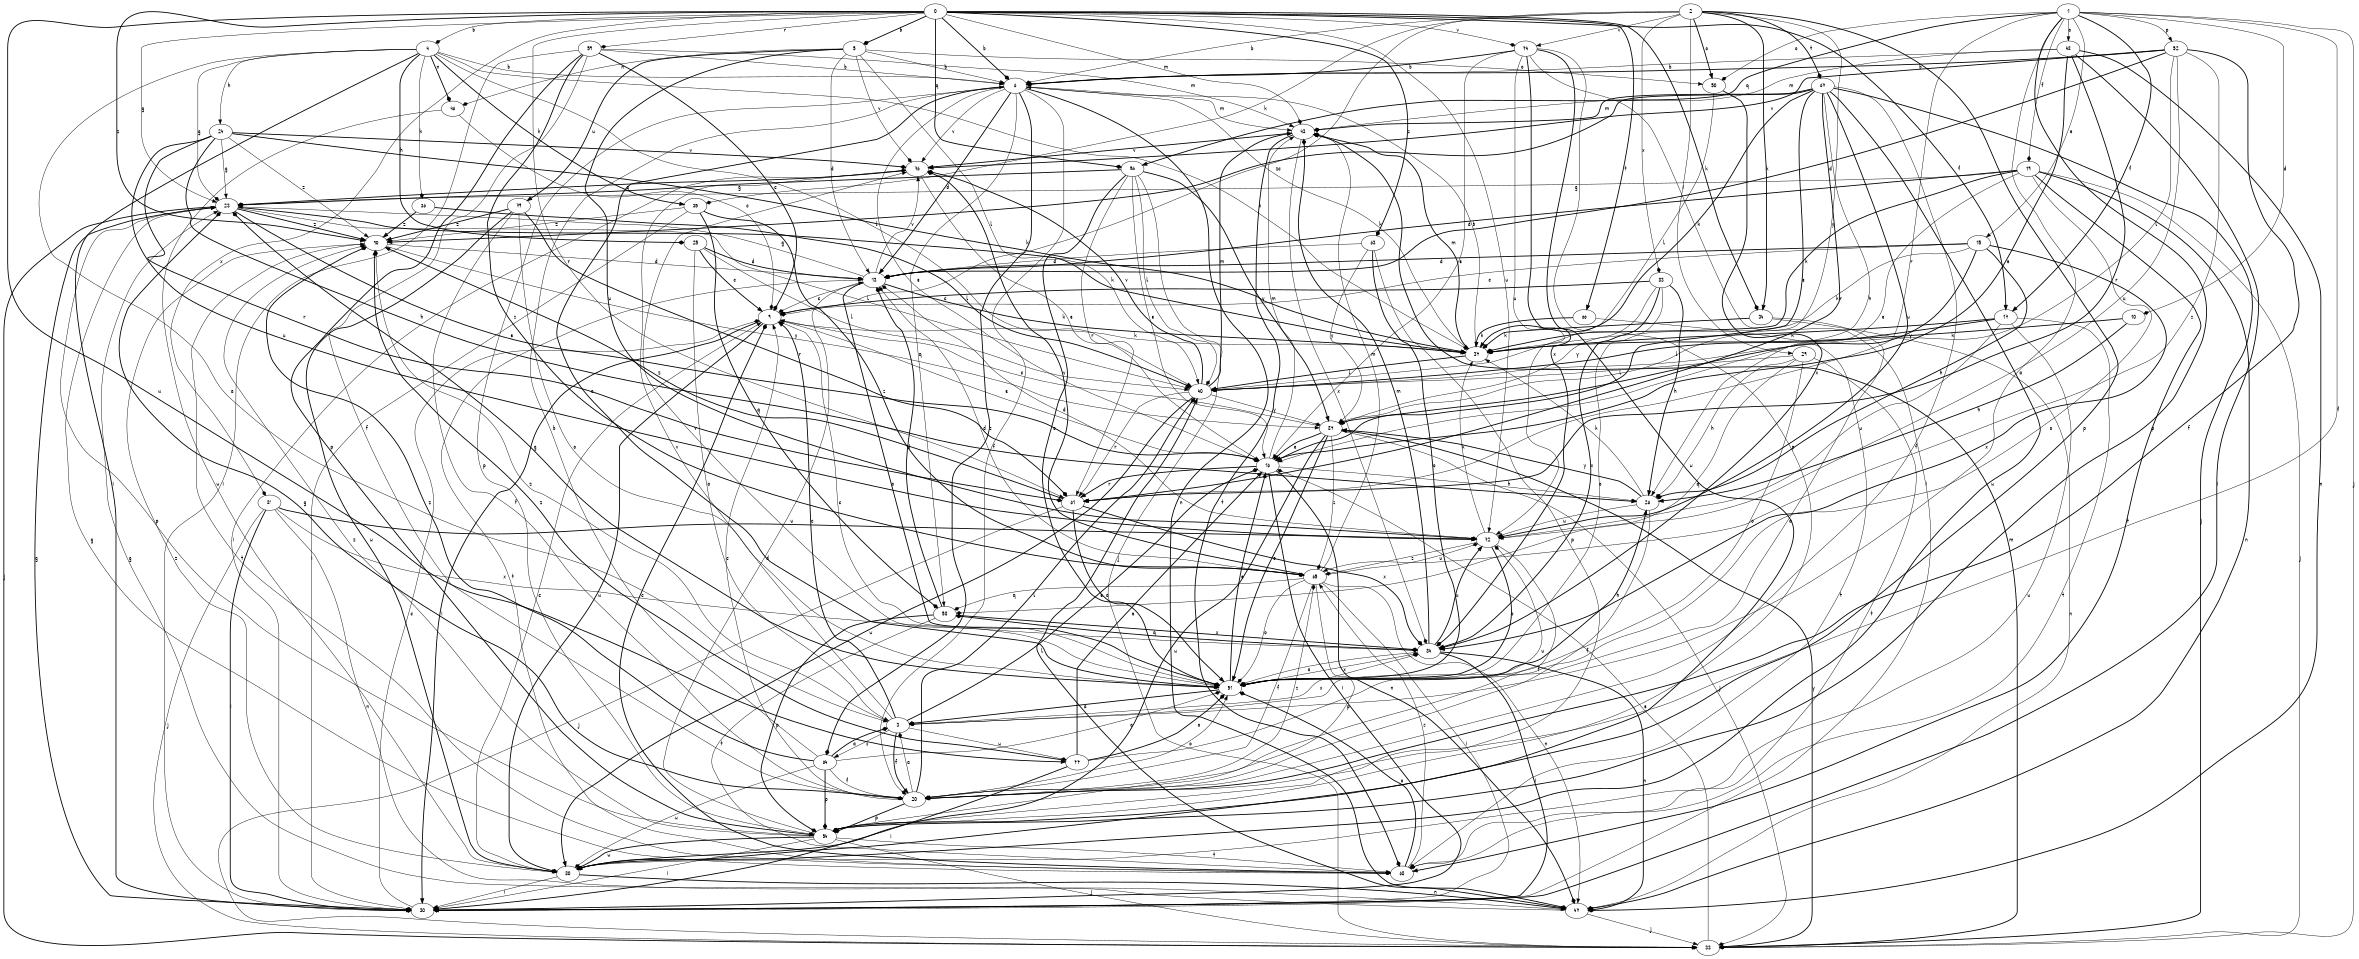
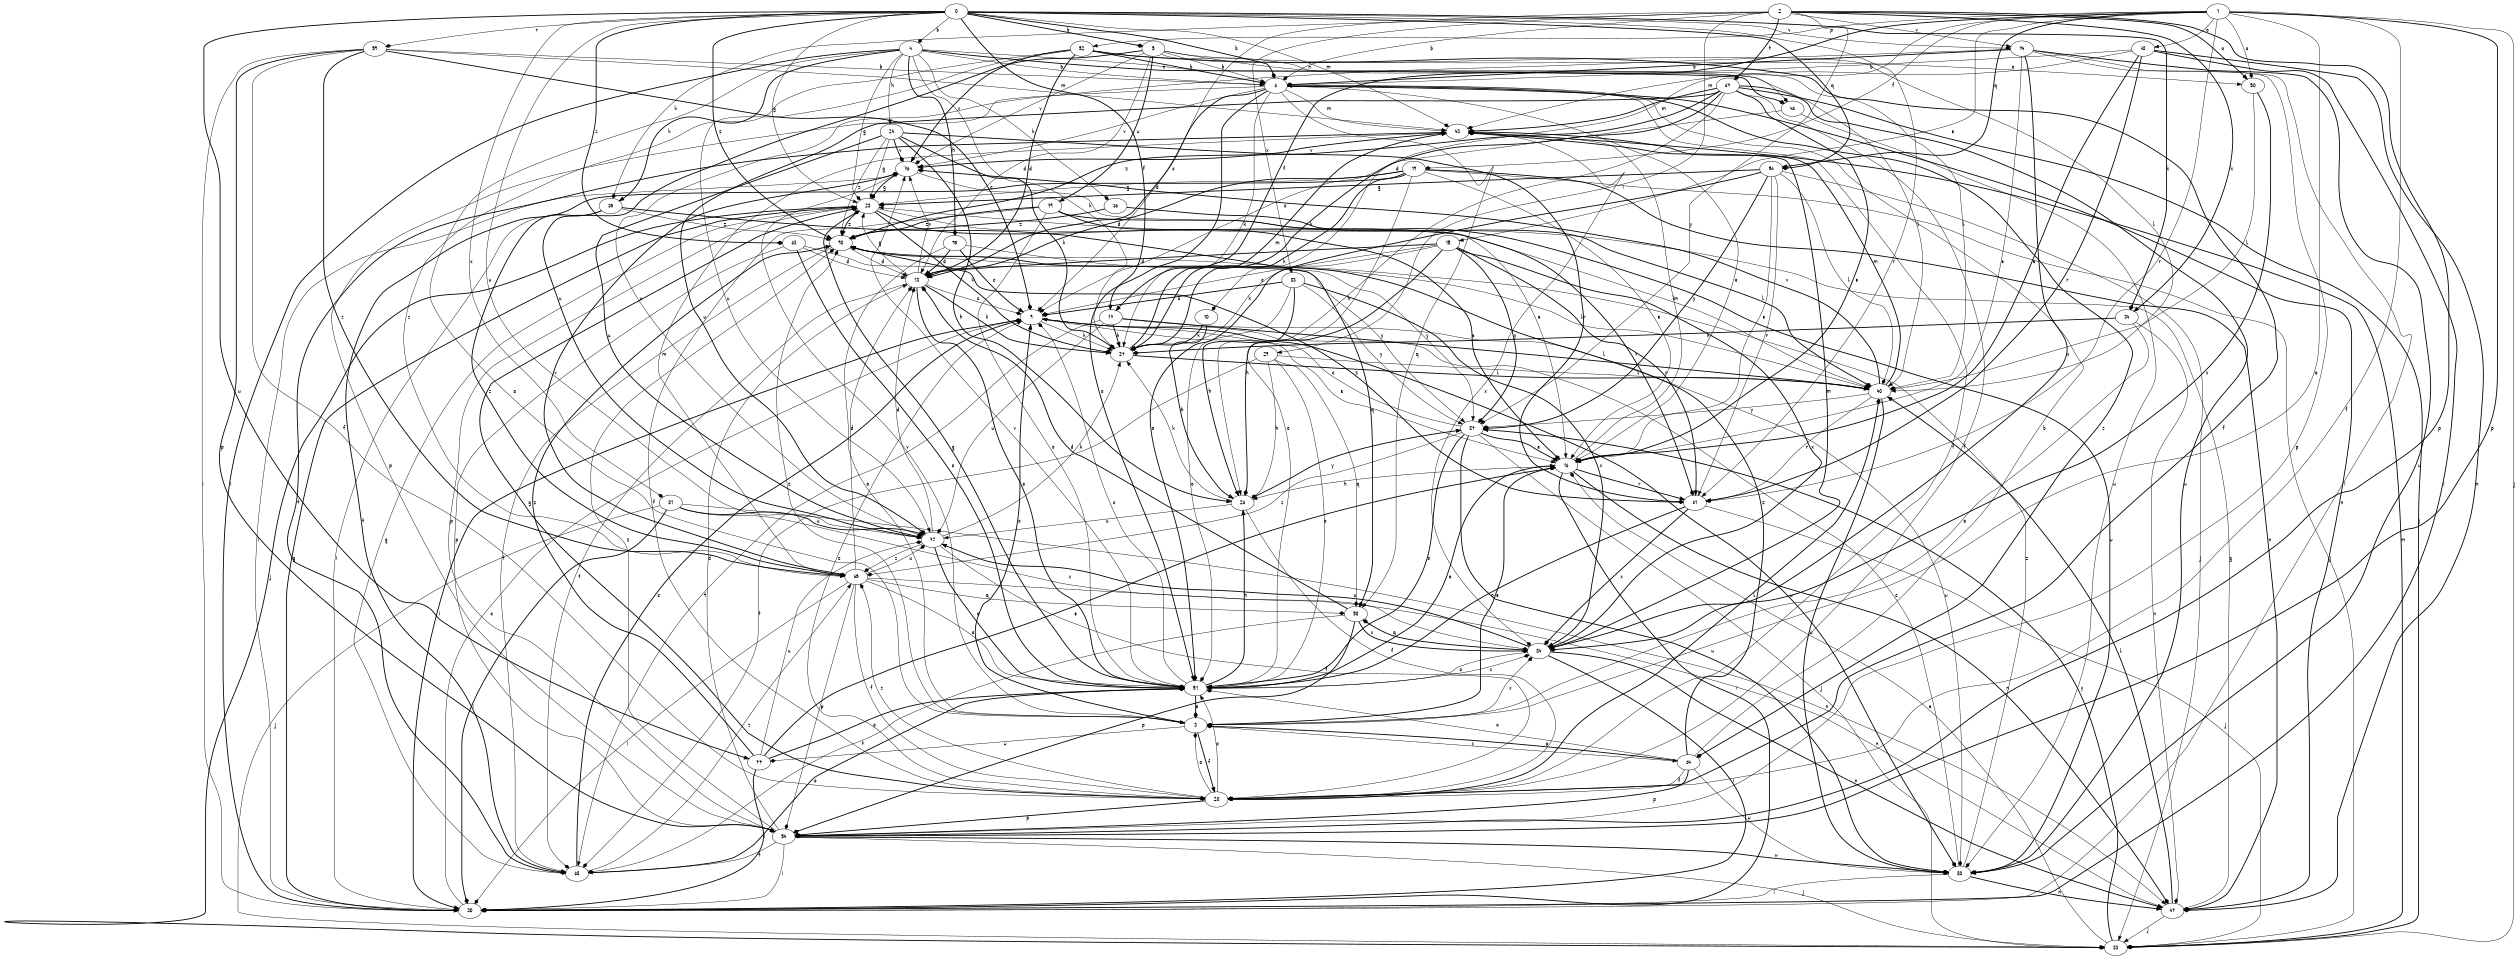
edge "37" -> "6": removed, label "b"
node "25": label "25" -> "95"
node "66": removed
edge "67" -> "61": now "15" -> "61"
edge "54" -> "23": reversed
